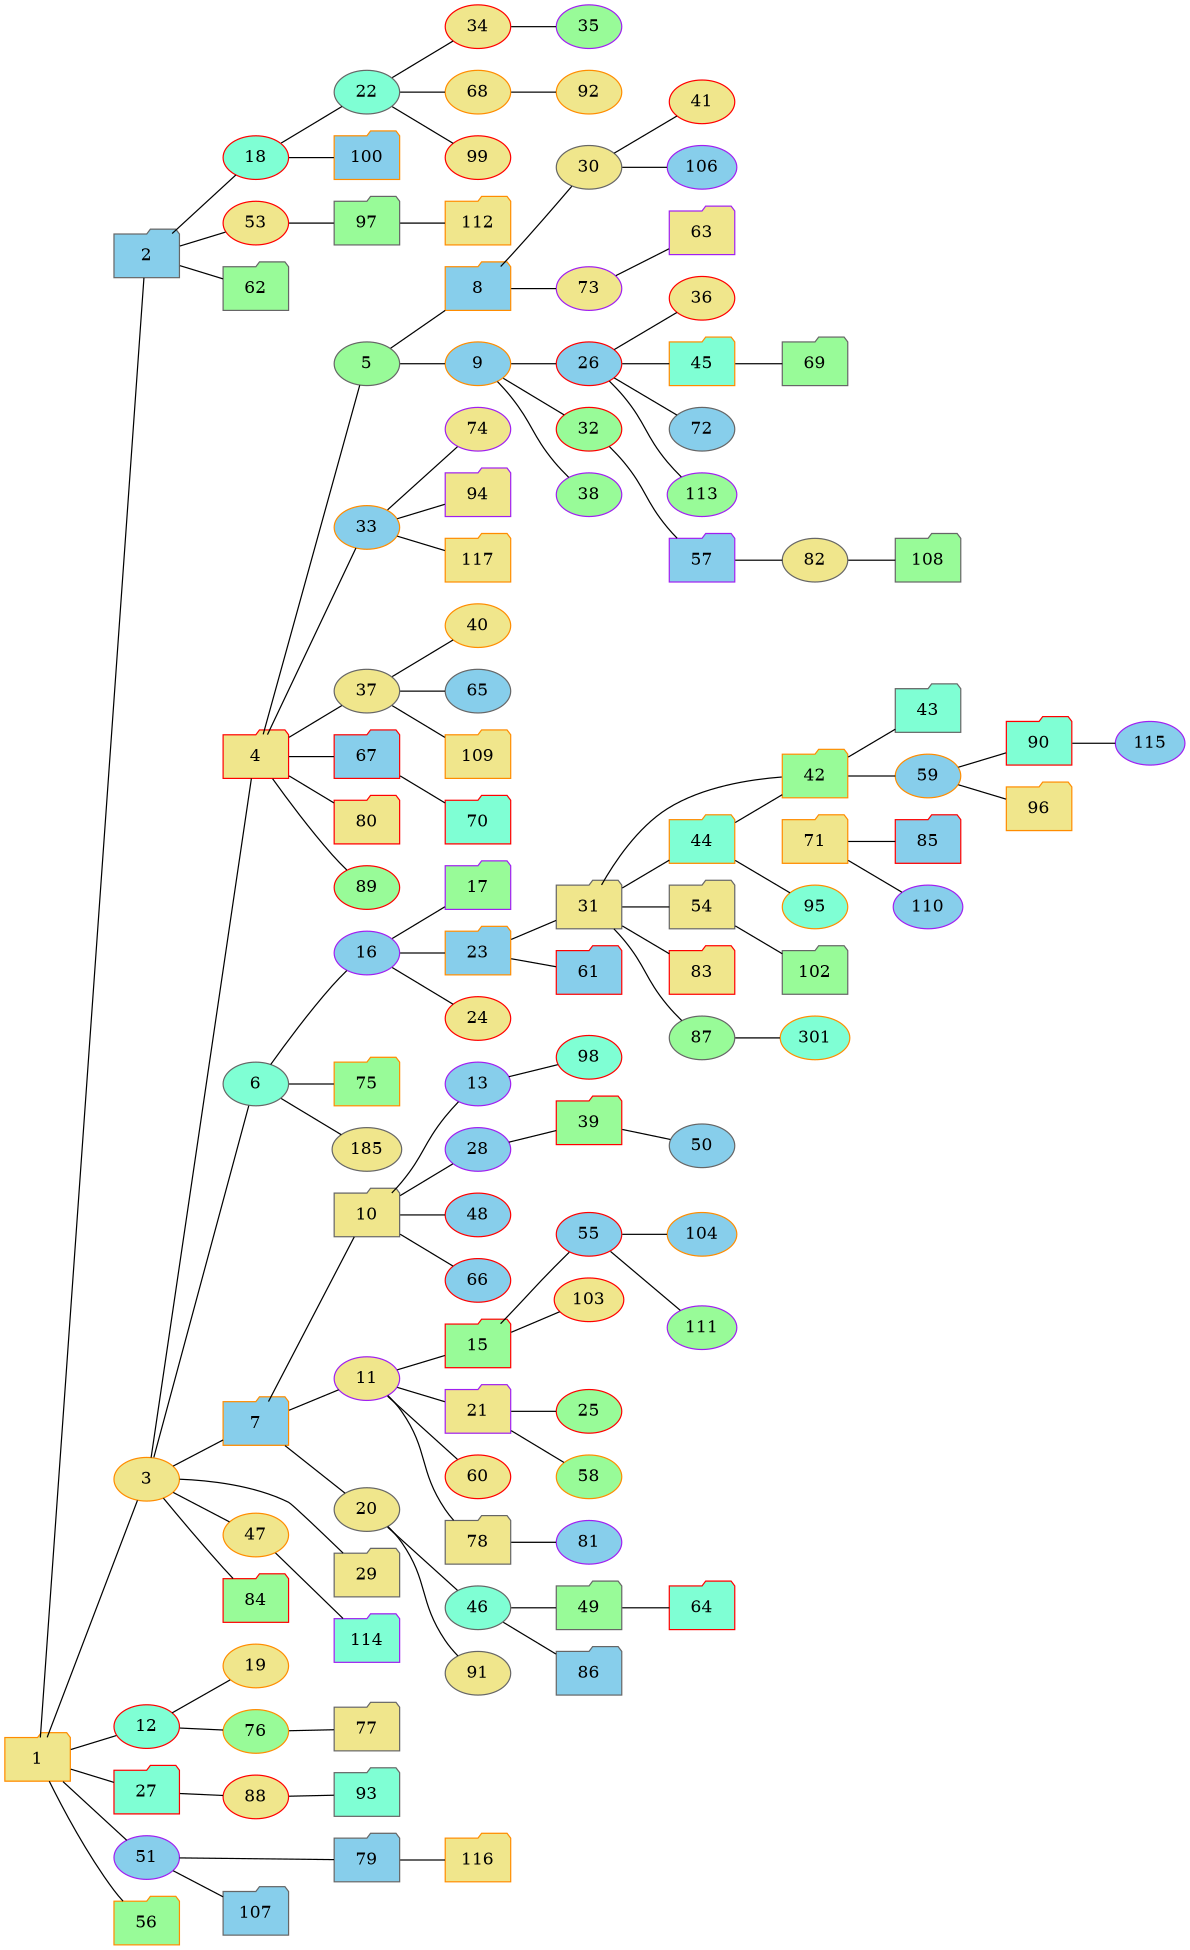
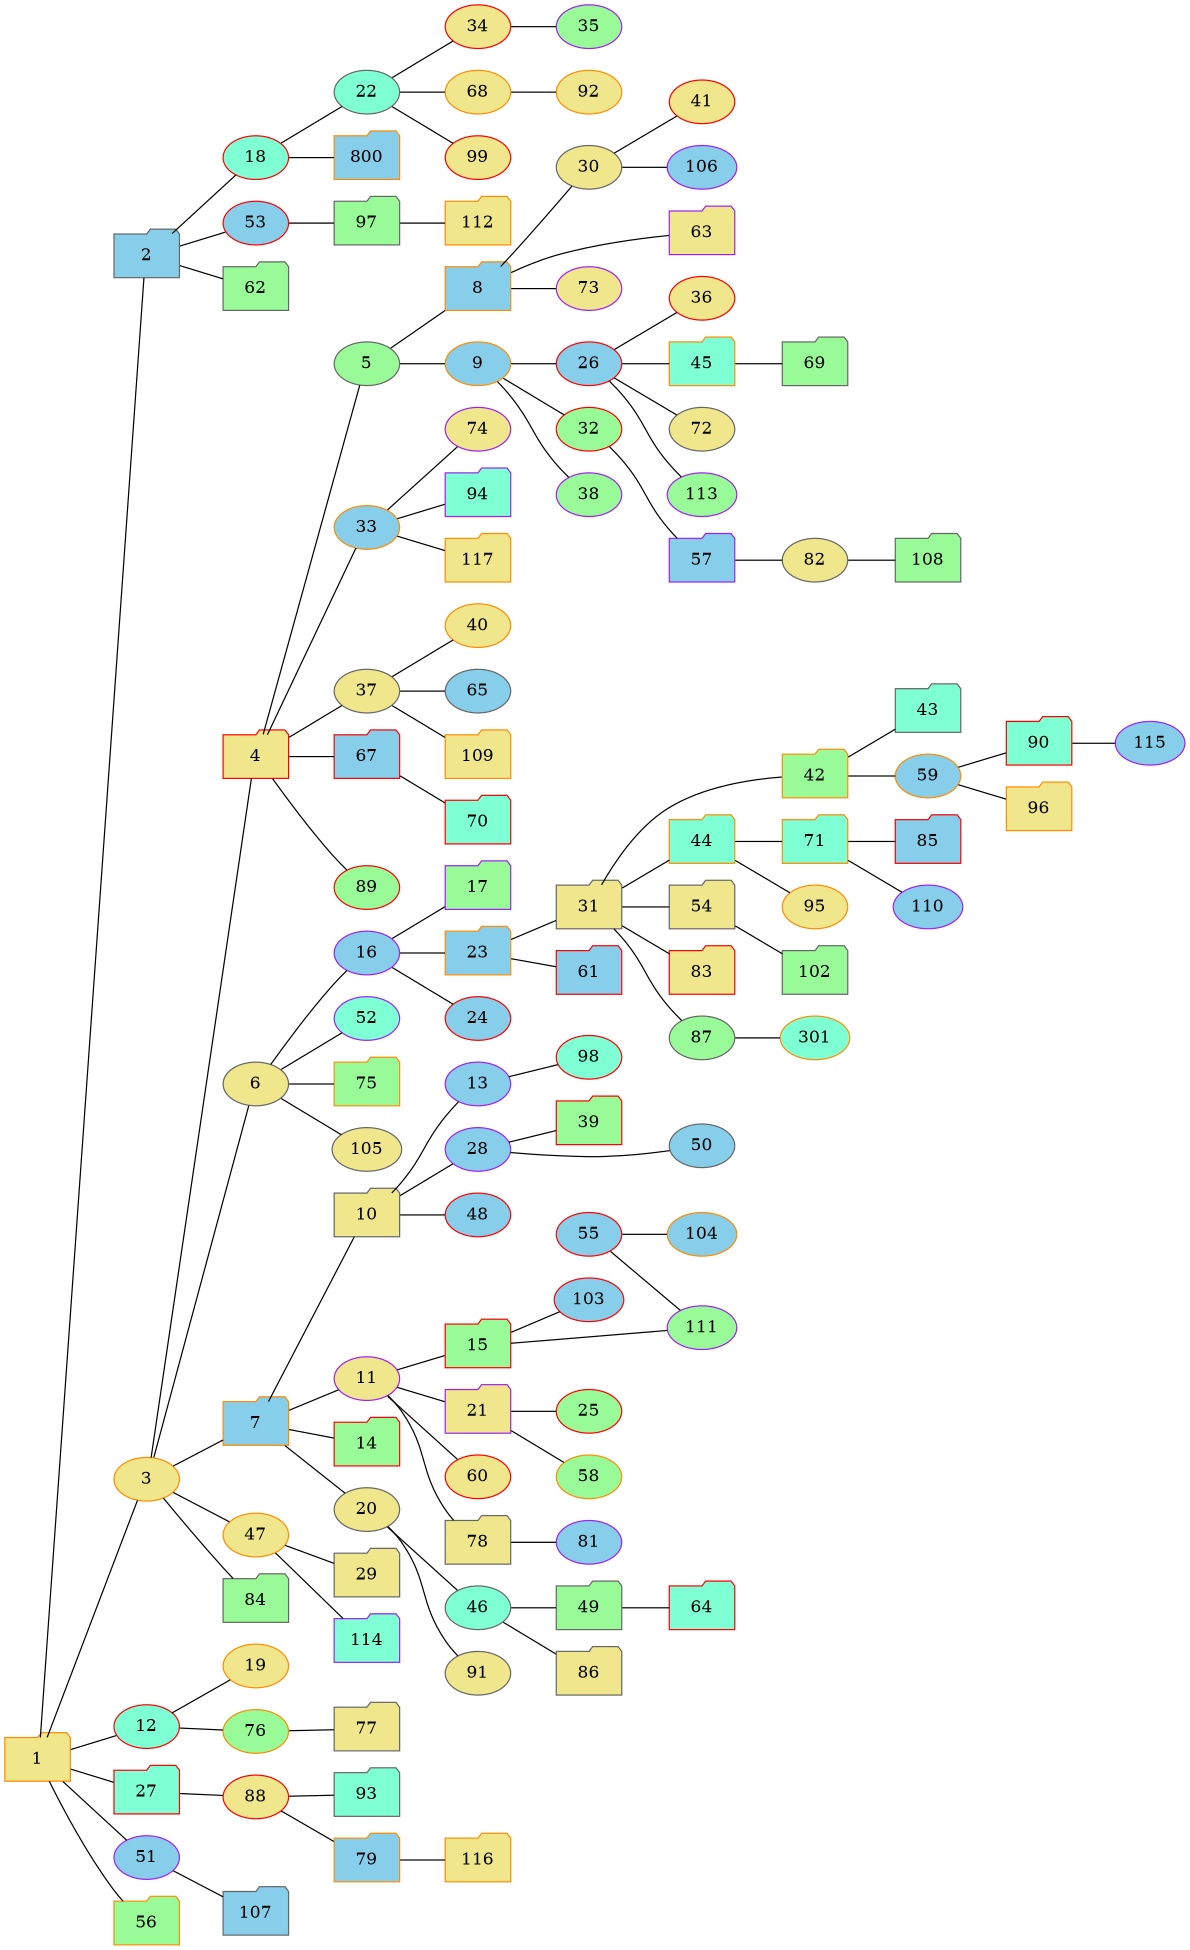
node "100": label "100" -> "800"
node "53": fillcolor khaki -> skyblue
edge "63" -- "73": now "63" -- "8"
node "72": fillcolor skyblue -> khaki
node "94": fillcolor khaki -> aquamarine
edge "42" -- "44": now "71" -- "44"
node "80": removed
node "71": fillcolor khaki -> aquamarine
node "95": fillcolor aquamarine -> khaki
node "52": added
node "24": fillcolor khaki -> skyblue
node "6": fillcolor aquamarine -> khaki
edge "39" -- "50": now "28" -- "50"
node "185": label "185" -> "105"
node "66": removed
edge "55" -- "15": now "111" -- "15"
node "103": fillcolor khaki -> skyblue
node "14": added
edge "3" -- "29": now "47" -- "29"
node "84": color red -> gray40
node "86": fillcolor skyblue -> khaki
edge "51" -- "79": now "88" -- "79"
node "79": color gray40 -> darkorange
